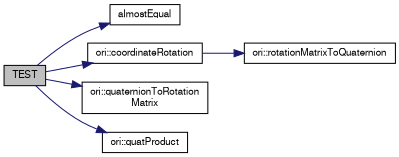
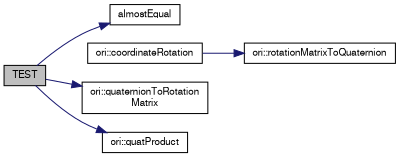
edge "TEST" -> "ori::coordinateRotation": removed
